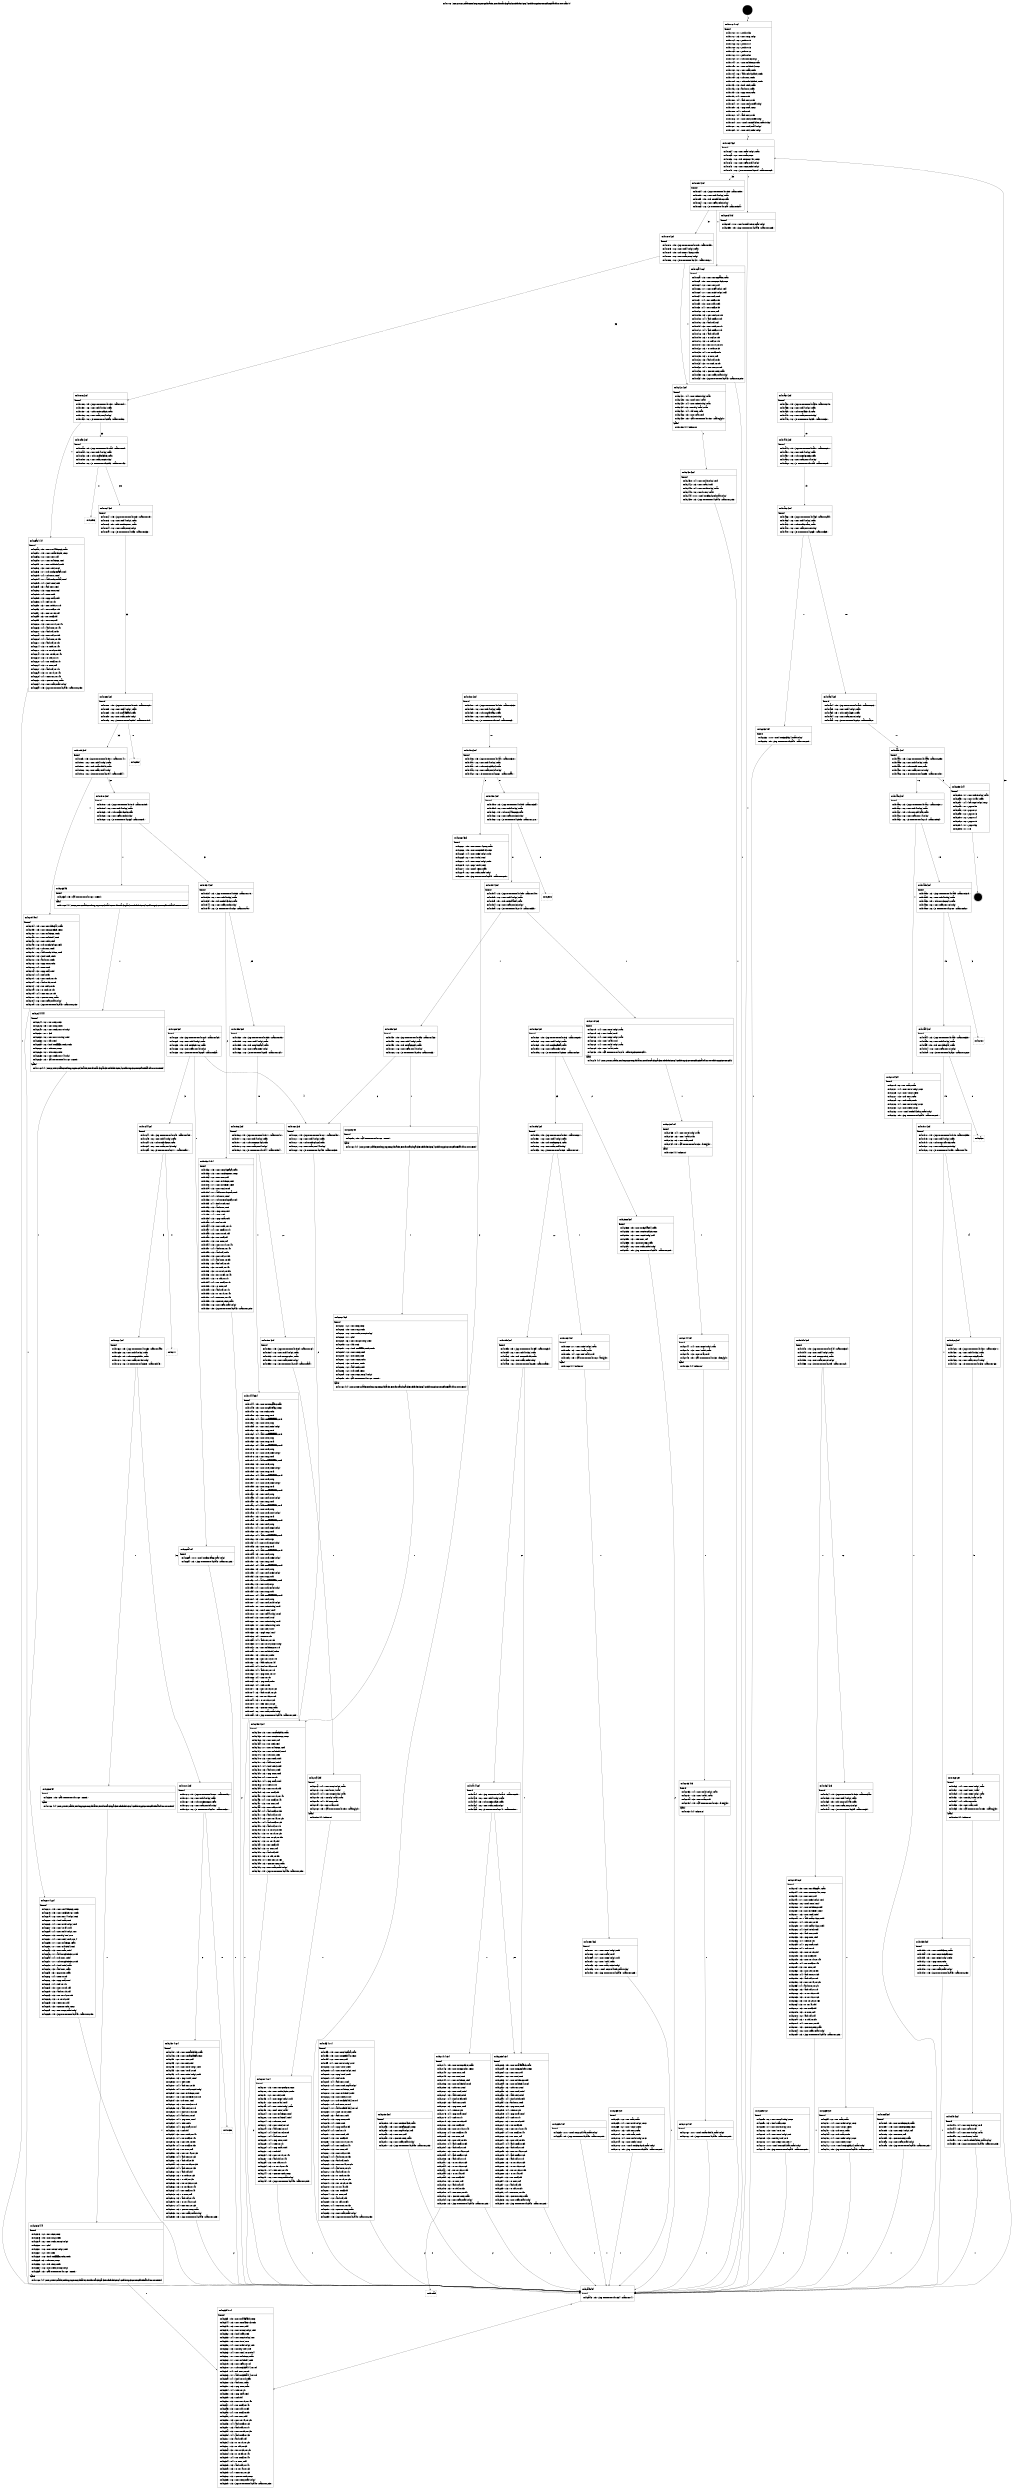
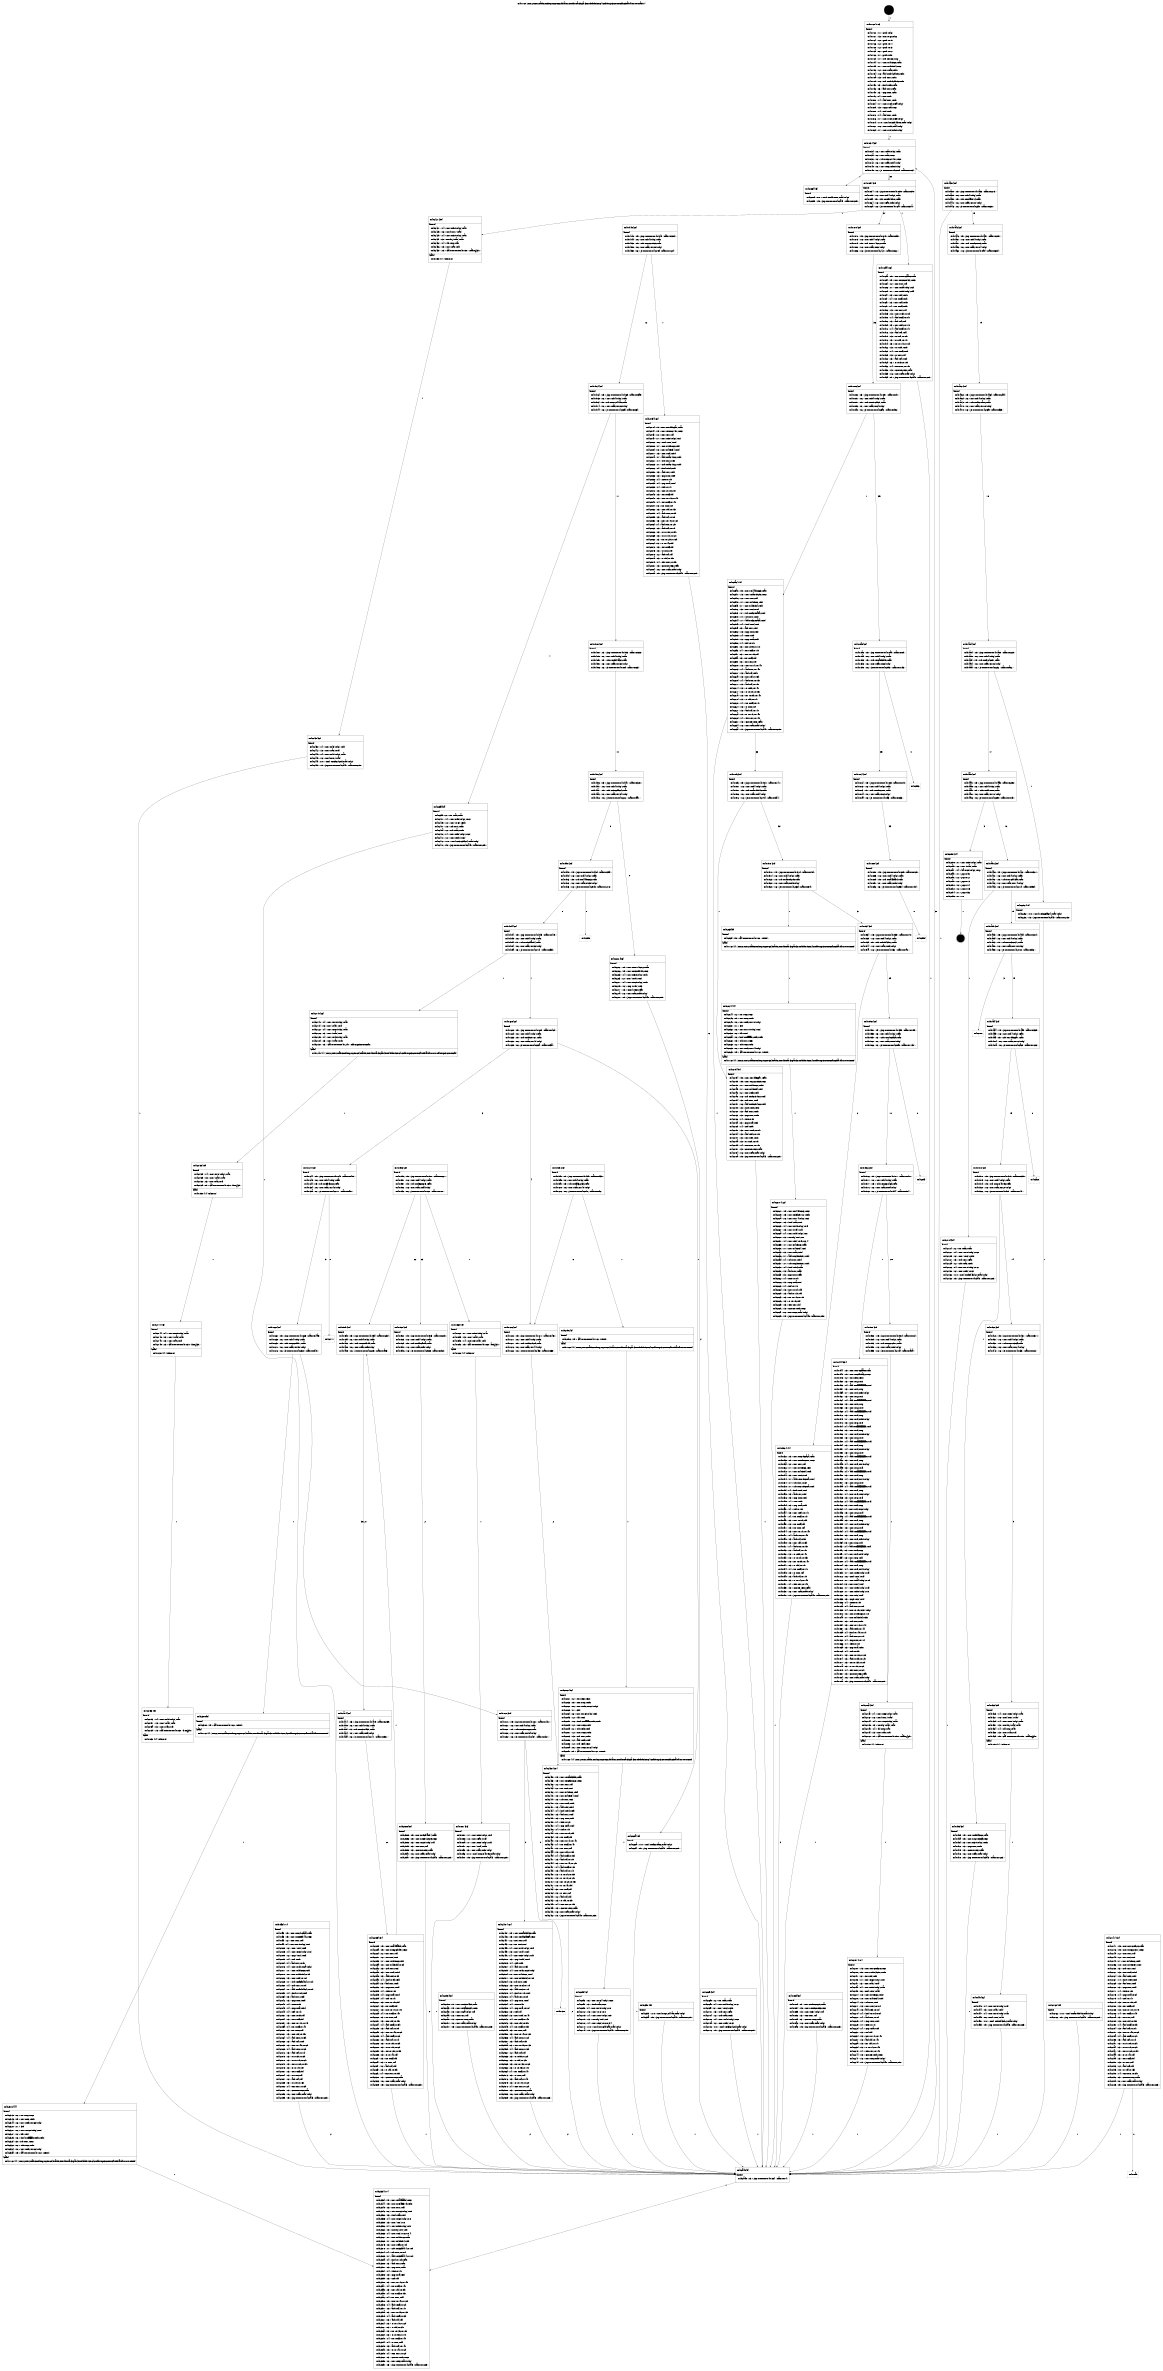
edge "0x401870 [28]" -> "0x402421 [29]": now "0x401854 [28]" -> "0x402421 [29]"
edge "0x401b64 [28]" -> "0x401b80 [28]": added, label "11"
edge "0x401a68 [28]" -> "0x402252 [15]": now "0x401a84 [28]" -> "0x402252 [15]"
edge "0x4018e0 [28]" -> "0x4018fc [28]": now "0x4025ac [147]" -> "0x4018fc [28]"
edge "0x401bd4 [28]" -> "0x401bf0 [28]": now "0x401bd4 [28]" -> "0x401c28 [28]"
edge "0x4019c0 [28]" -> "0x4019dc [28]": reversed
node "0x4028fb": added
edge "0x40288f [15]" -> "0x402a45 [5]": now "0x401a30 [28]" -> "0x402a45 [5]"
edge "0x4020c1 [52]" -> "0x40245e [137]": now "0x4020c1 [52]" -> "0x4020f5 [42]"
edge "0x4019f8 [28]" -> "0x402285 [137]": reversed
edge "0x401a14 [28]" -> "0x402141 [137]": removed, label "1"
edge "0x402753 [15]" -> "0x402762 [15]": removed, label "1"
edge "0x4027ef [160]" -> "0x402a45 [5]": label " 1" -> " 16"
